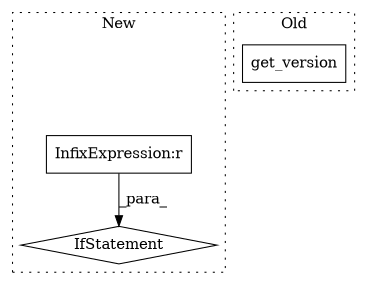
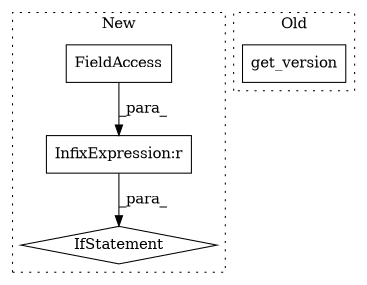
node "FieldAccess": added
